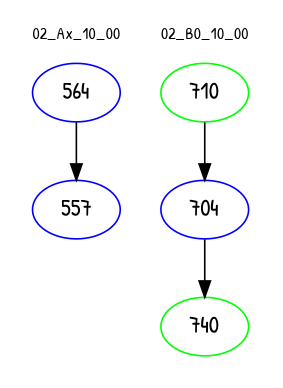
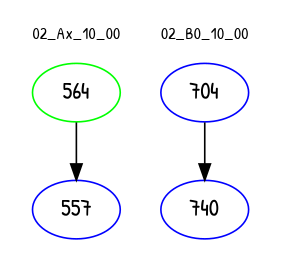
node "564": color blue -> green
node "710": removed
node "740": color green -> blue
